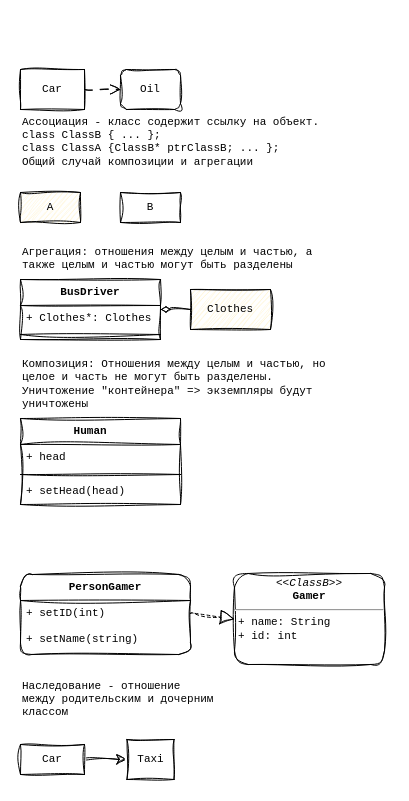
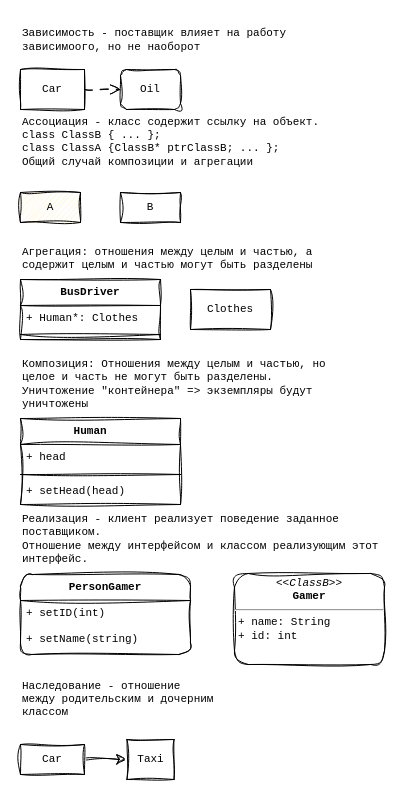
node "Зависимость - поставщик влияет на работу зависимоого, но не наоборот": added
node "Агрегация: отношения между целым и частью, а также целым и частью могут быть разделены": label "Агрегация: отношения между целым и частью, а также целым и частью могут быть разделены" -> "Агрегация: отношения между целым и частью, а содержит целым и частью могут быть разделены"
edge "Clothes" -> "BusDriver": removed
node "Clothes": fillcolor #fff2cc -> #ffffff
node "+ Clothes*: Clothes": label "+ Clothes*: Clothes" -> "+ Human*: Clothes"
node "Реализация - клиент реализует поведение заданное поставщиком. Отношение между интерфейсом и классом реализующим этот интерфейс.": added
edge "+ setID(int)" -> "<<ClassB>>Gamer + name: String+ id: int": removed
